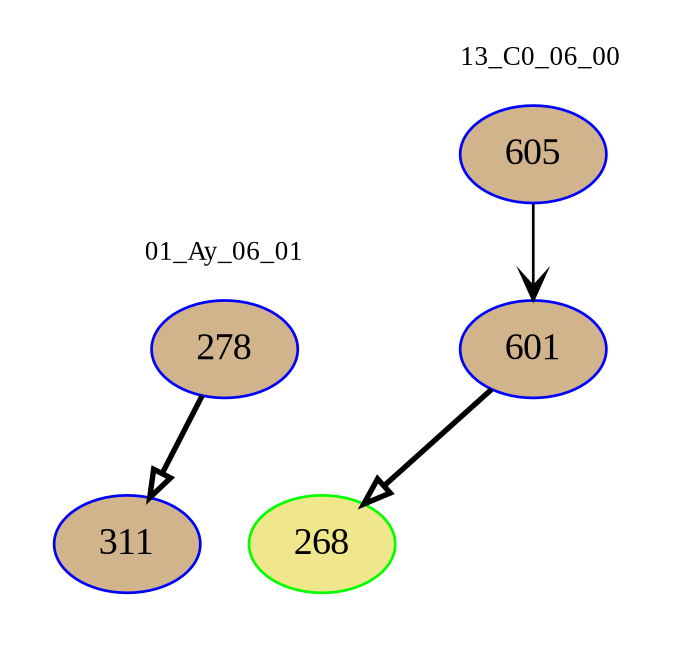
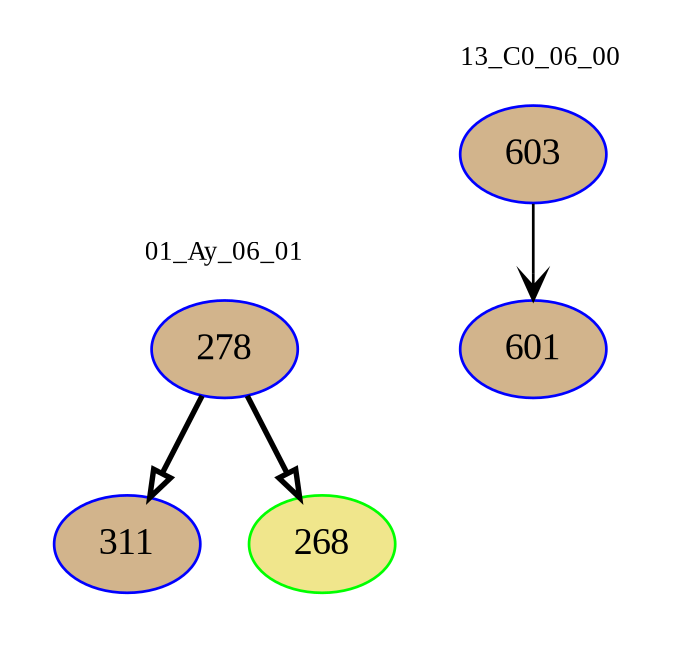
node "605": label "605" -> "603"
edge "601" -> "268": now "278" -> "268"
